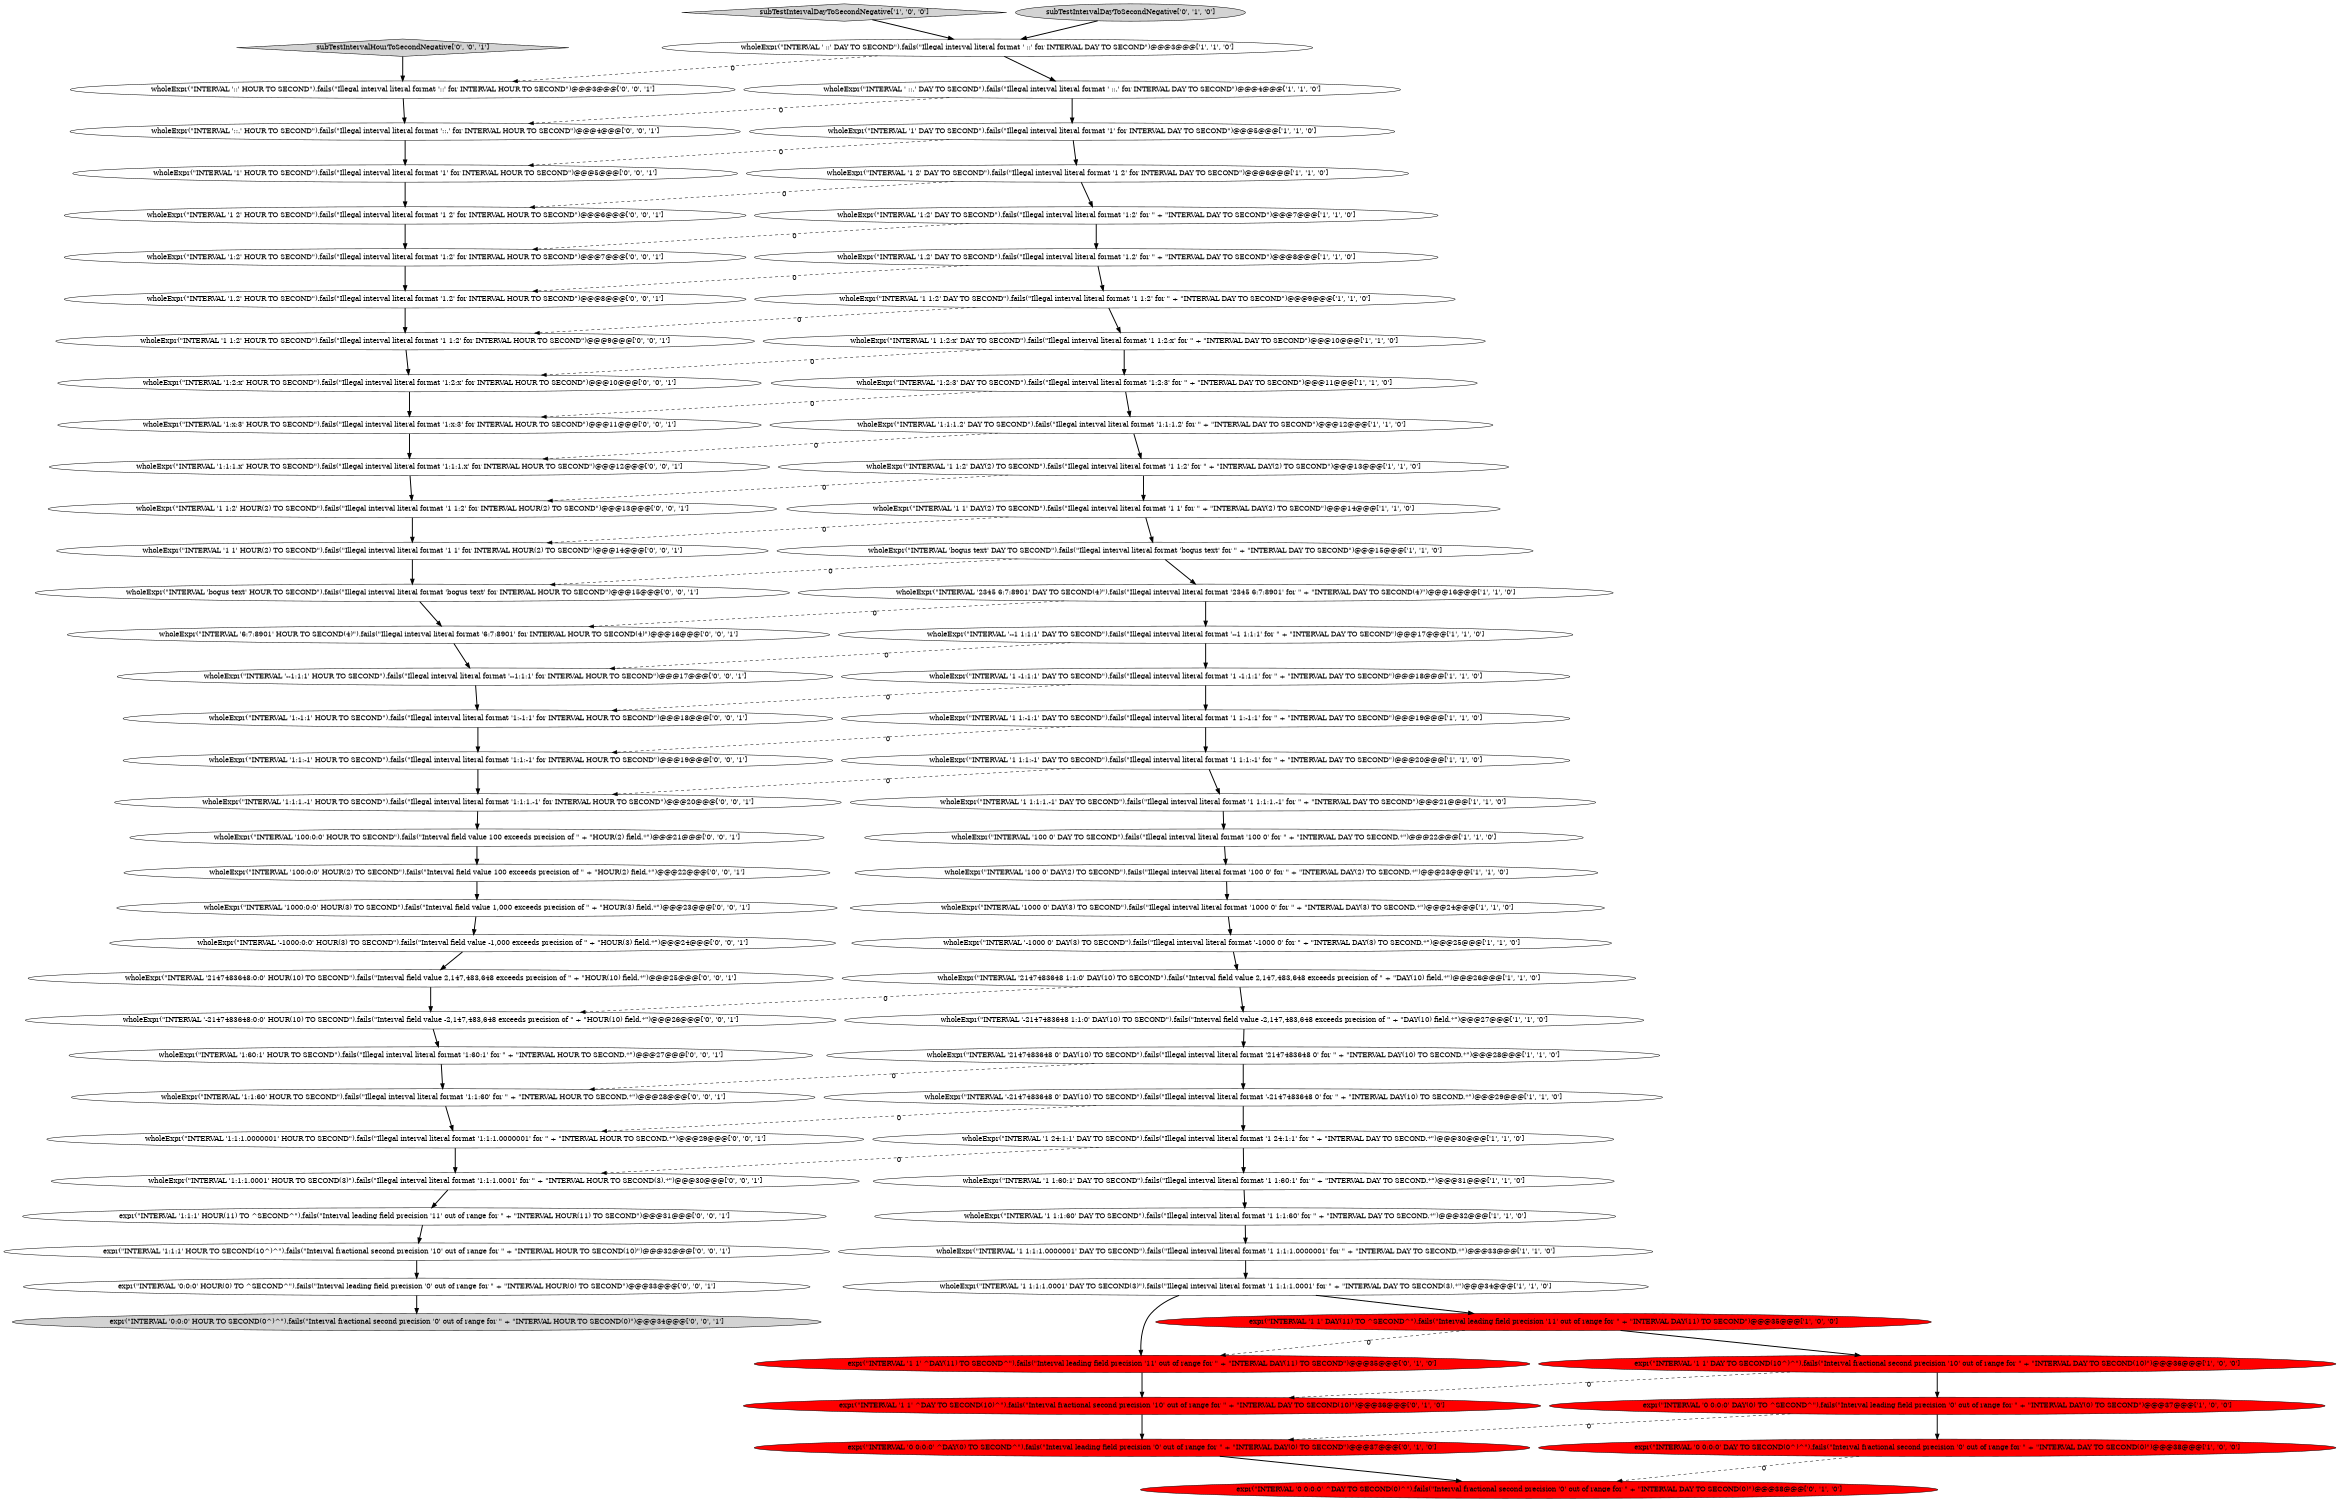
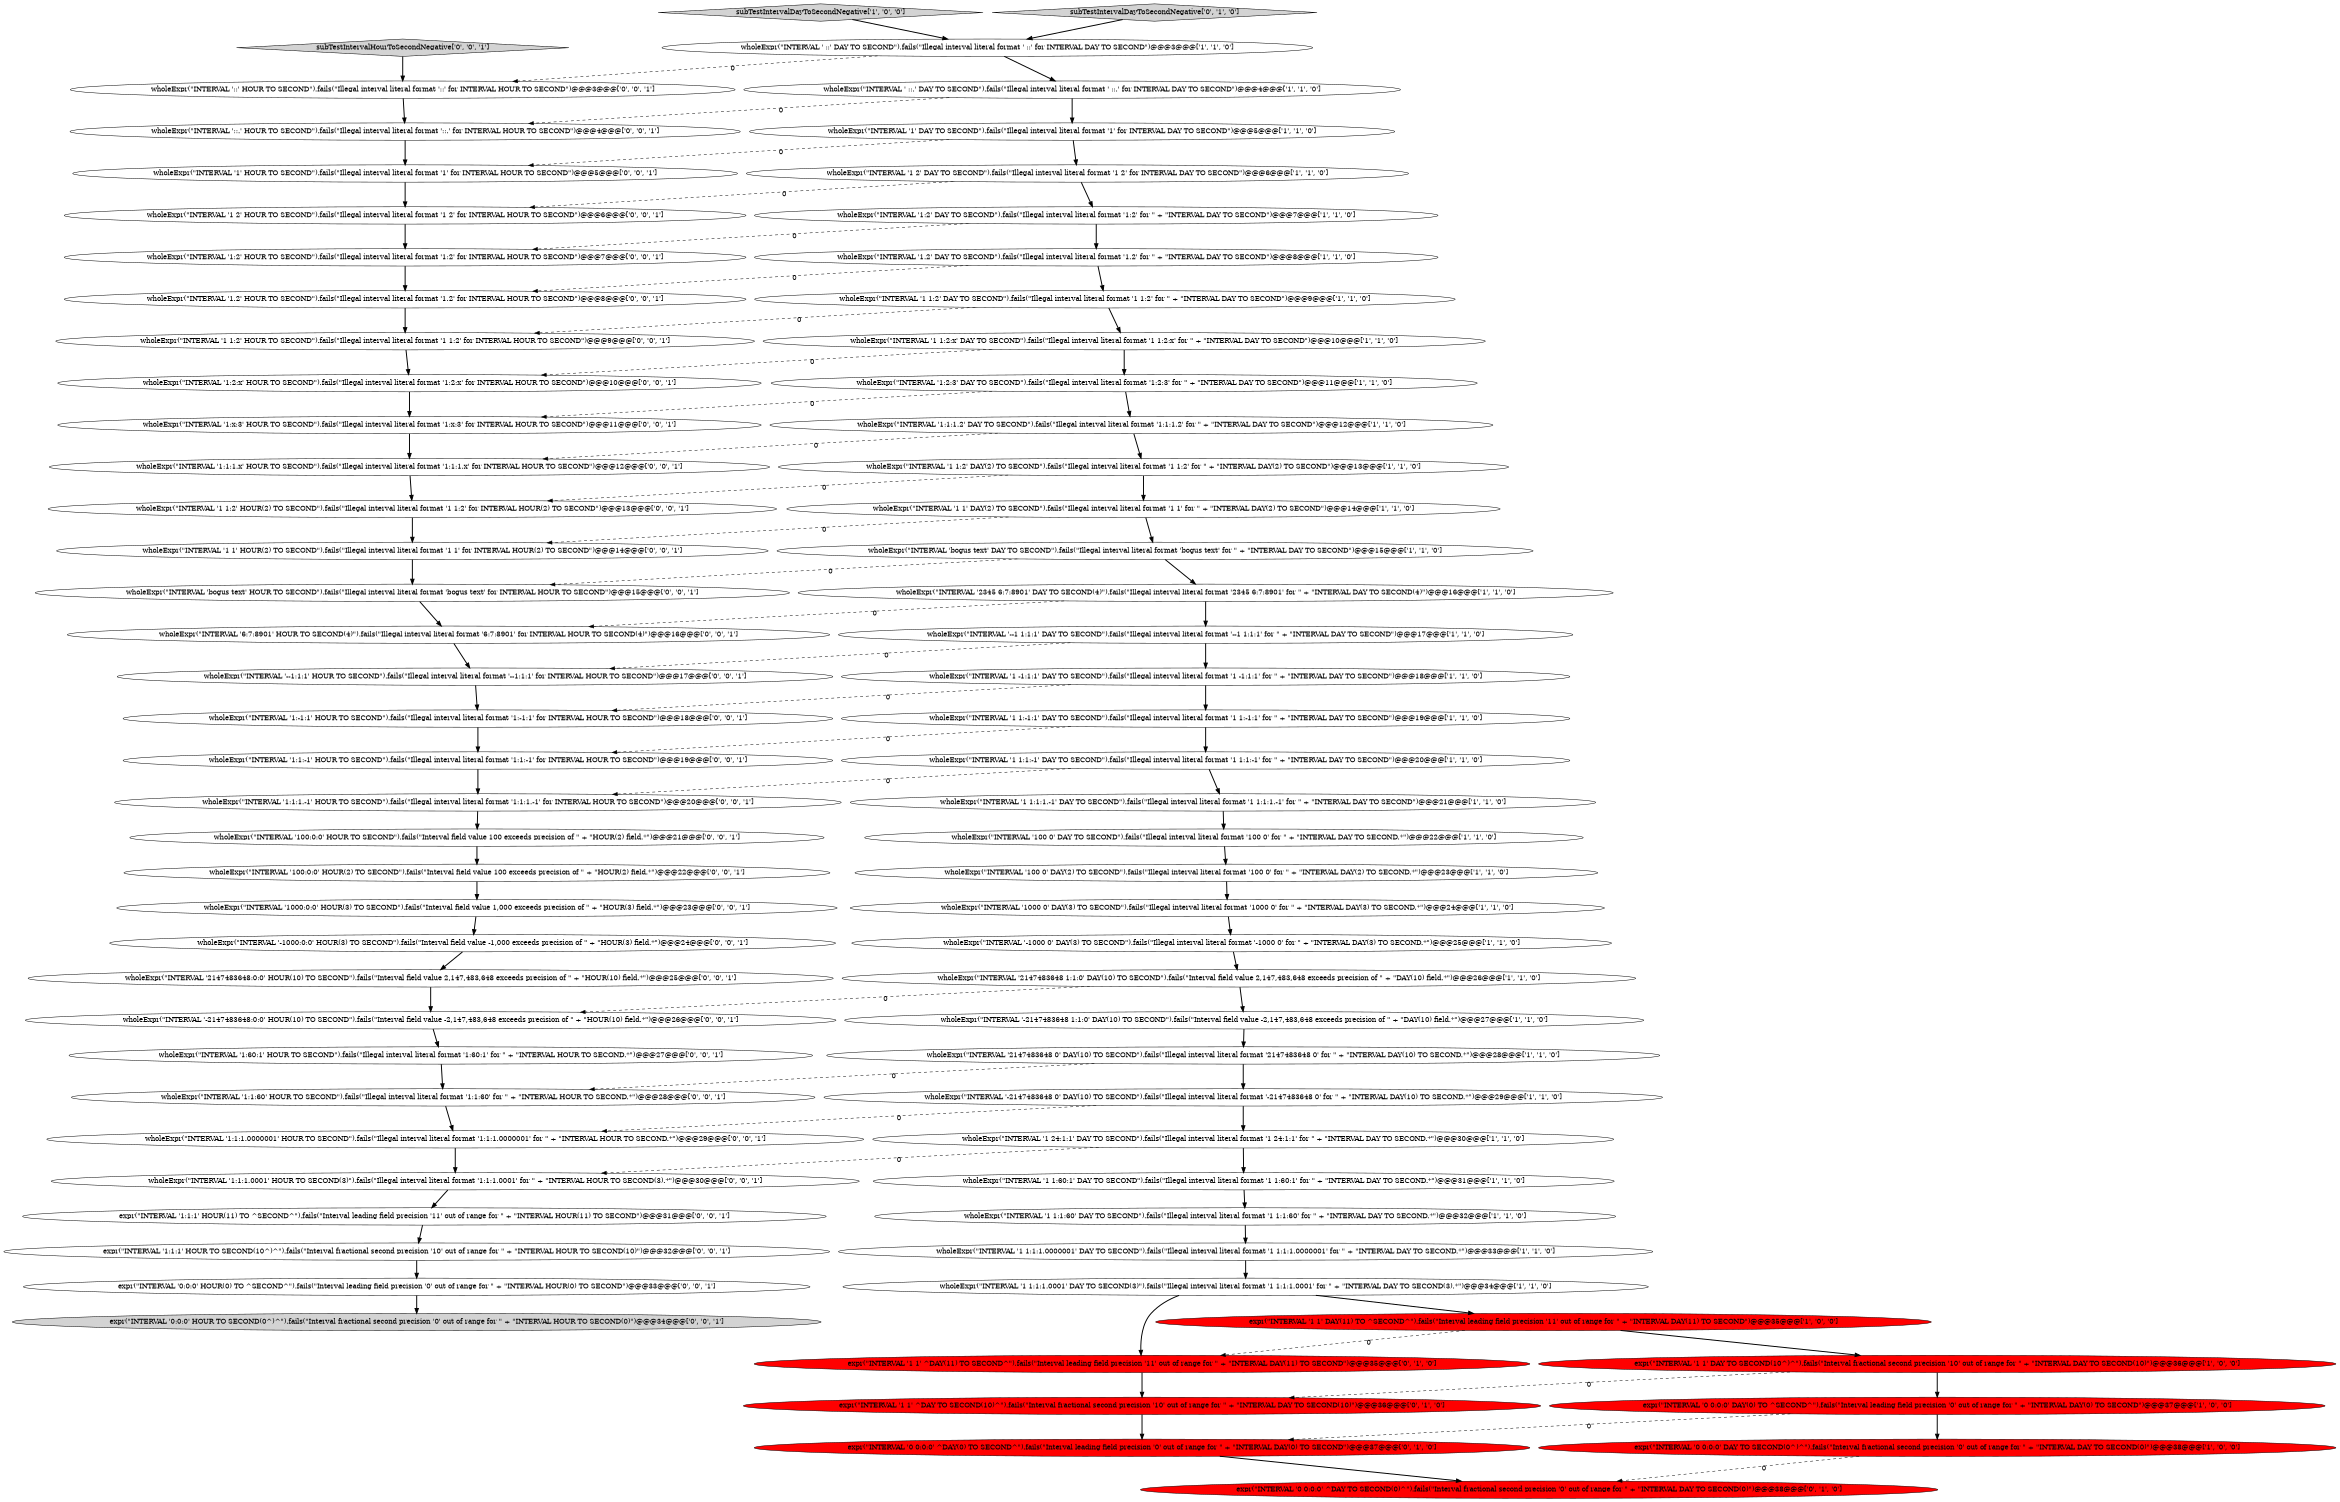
node "subTestIntervalDayToSecondNegative['0', '1', '0']": shape ellipse -> diamond
